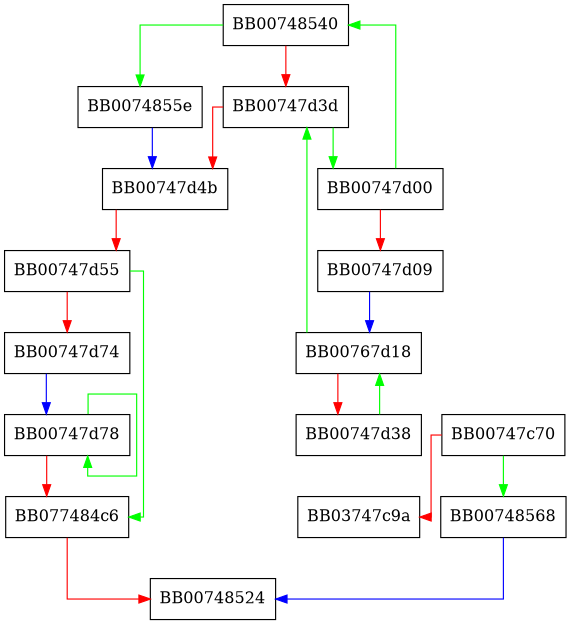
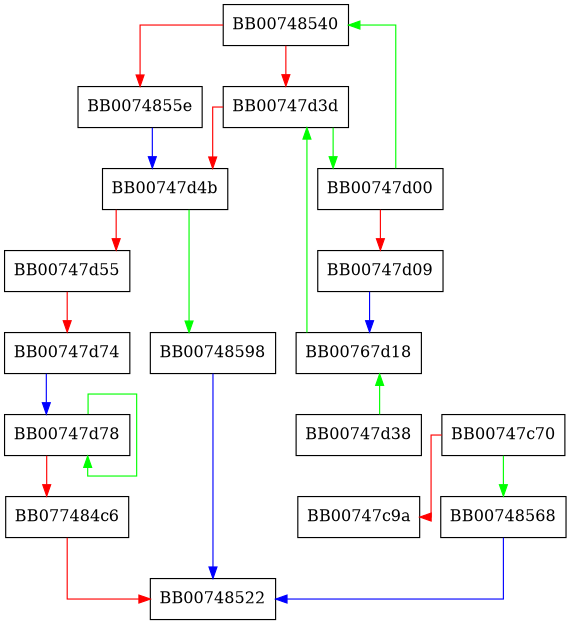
edge "BB00748540" -> "BB0074855e": color green -> red
node "BB00748598": added
edge "BB00767d18" -> "BB00747d38": removed
edge "BB00747d55" -> "BB077484c6": removed
node "BB03747c9a": label "BB03747c9a" -> "BB00747c9a"
node "BB00748524": label "BB00748524" -> "BB00748522"
